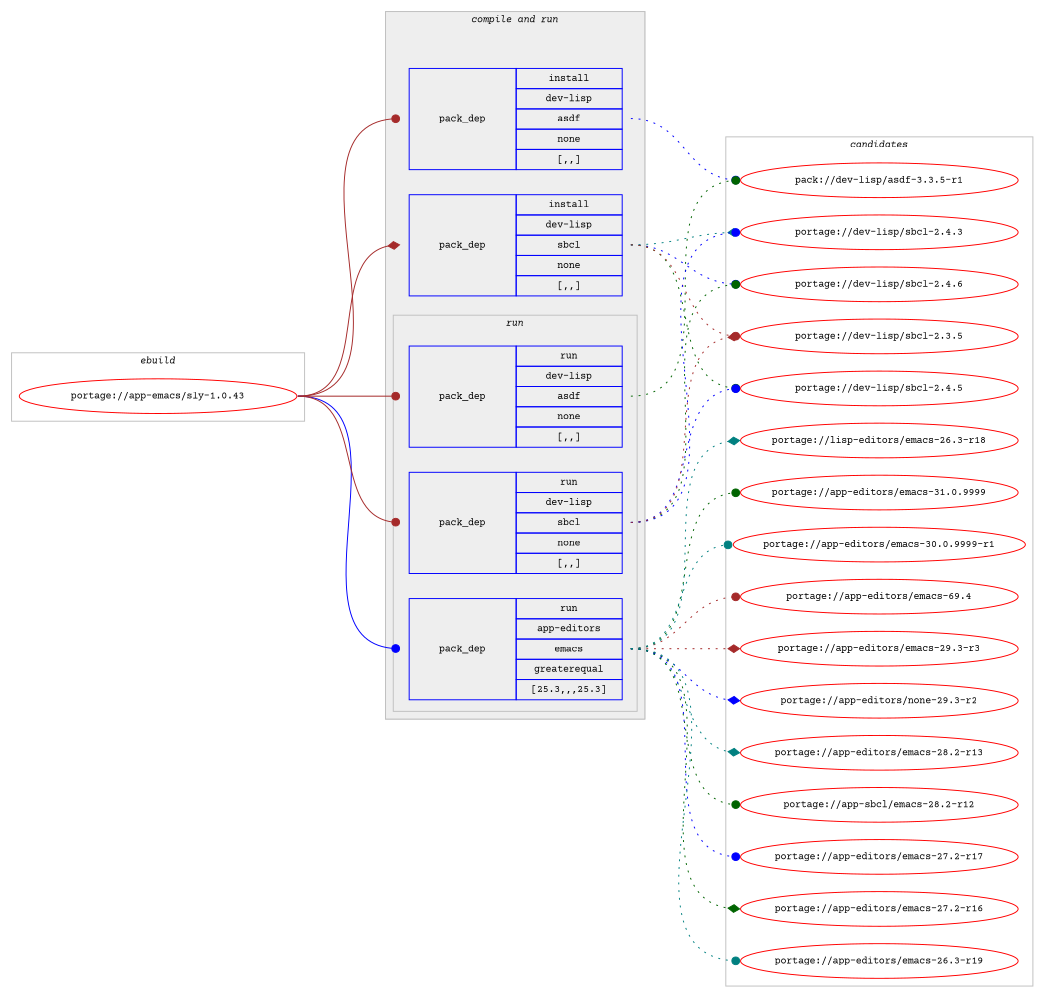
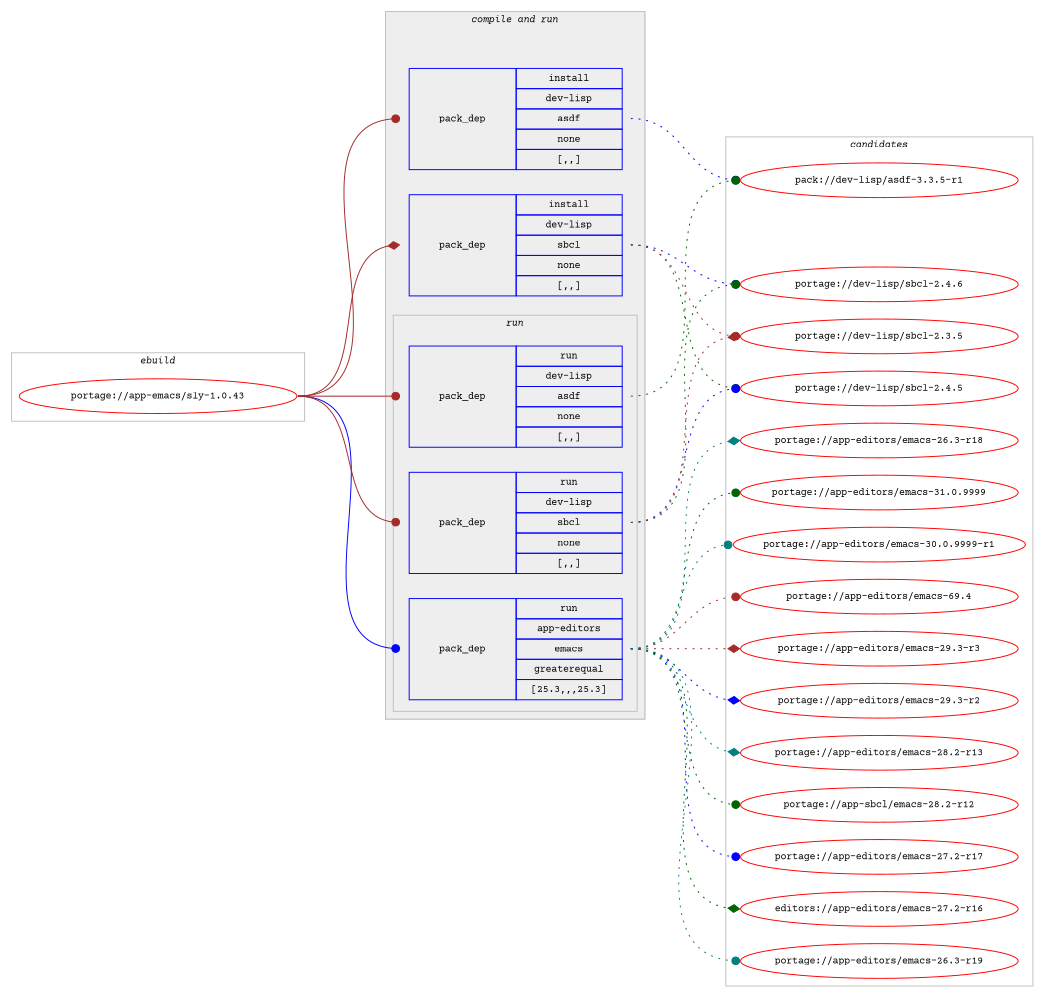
node "portage://dev-lisp/sbcl-2.4.3": removed
node "portage://lisp-editors/emacs-26.3-r18": label "portage://lisp-editors/emacs-26.3-r18" -> "portage://app-editors/emacs-26.3-r18"
node "portage://app-editors/none-29.3-r2": label "portage://app-editors/none-29.3-r2" -> "portage://app-editors/emacs-29.3-r2"
node "portage://app-editors/emacs-27.2-r16": label "portage://app-editors/emacs-27.2-r16" -> "editors://app-editors/emacs-27.2-r16"
